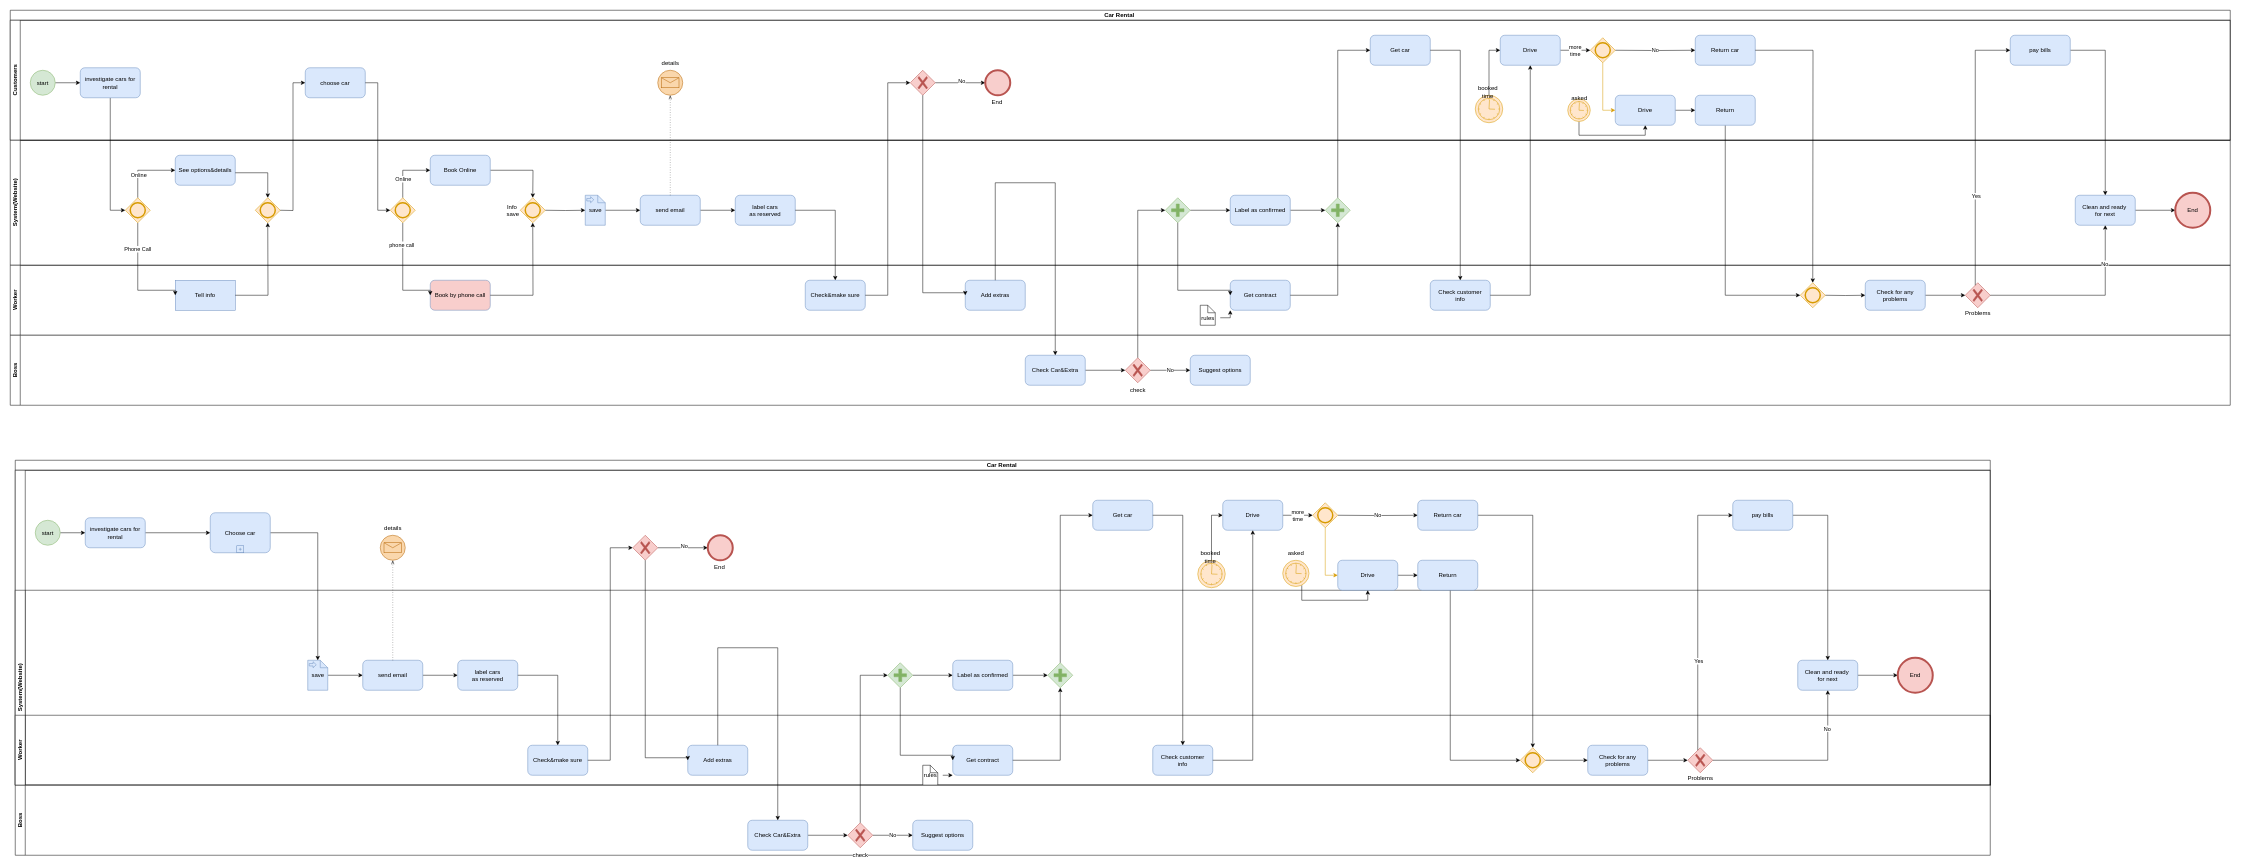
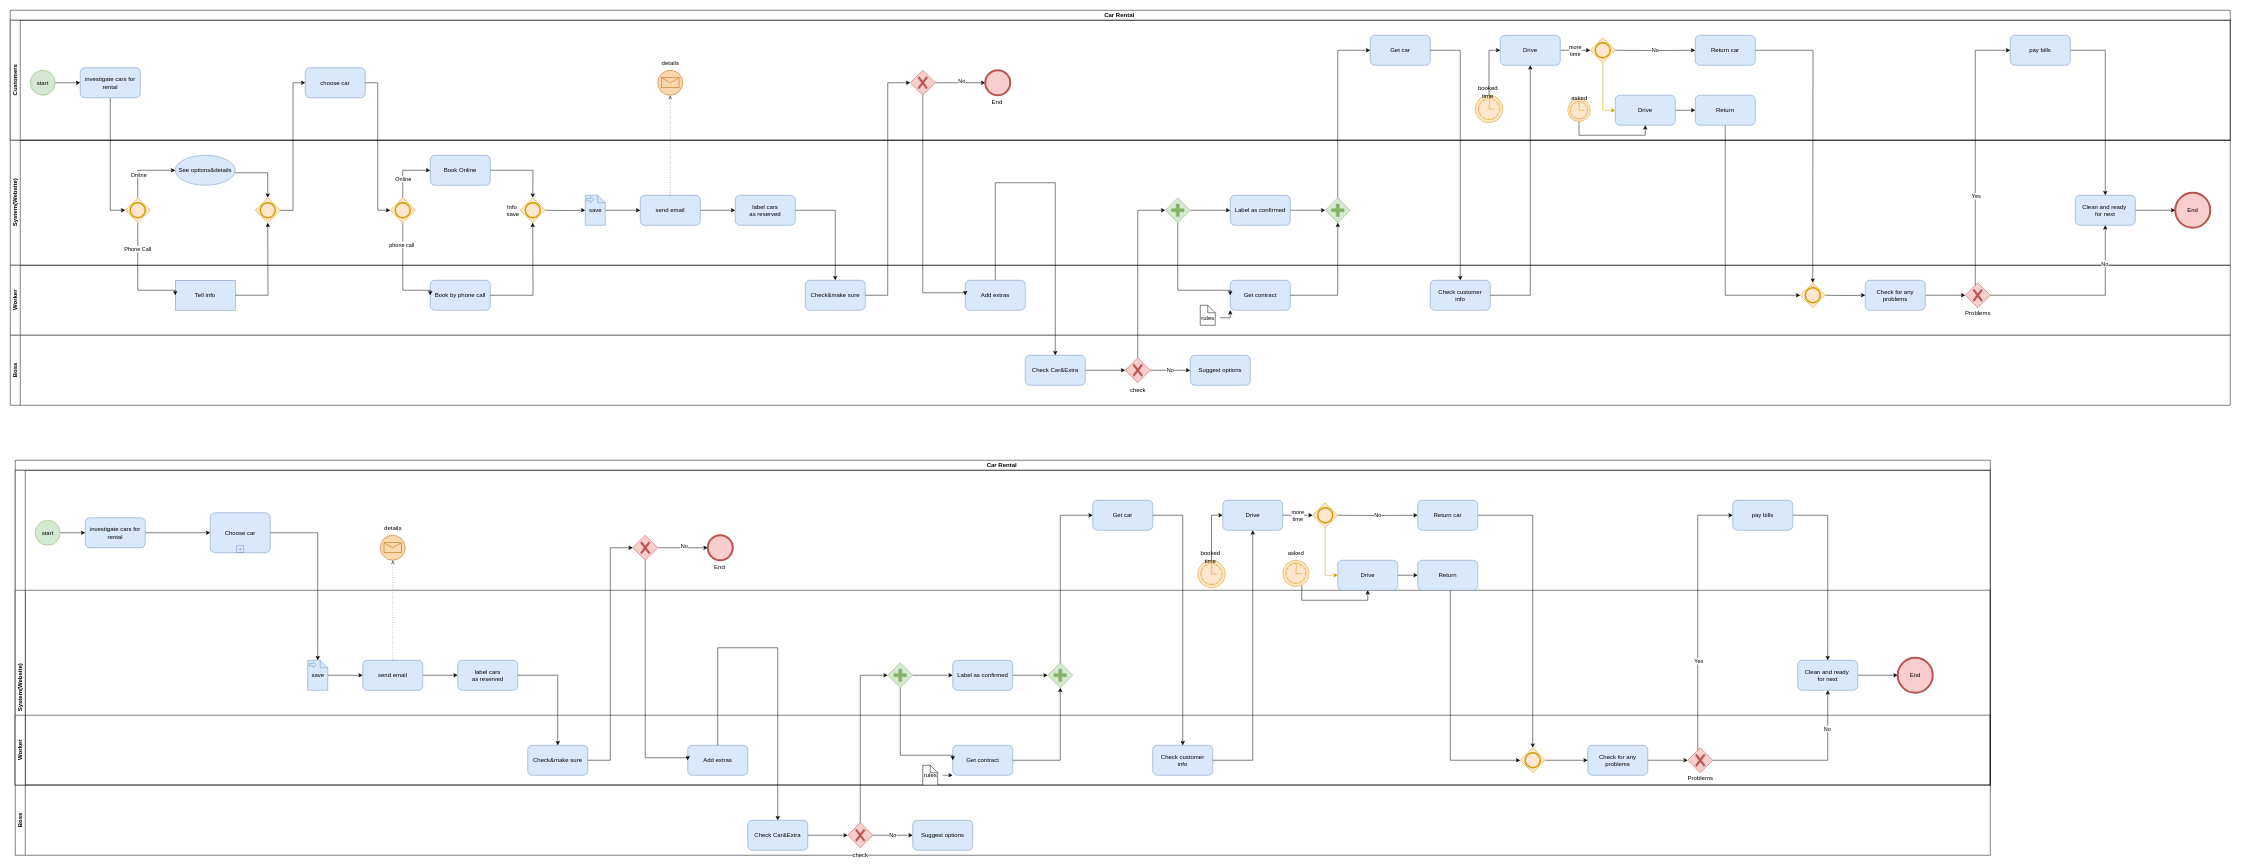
node "See options&details": shape rounded rectangle -> ellipse
node "Book by phone call": fillcolor #f8cecc -> #dae8fc
